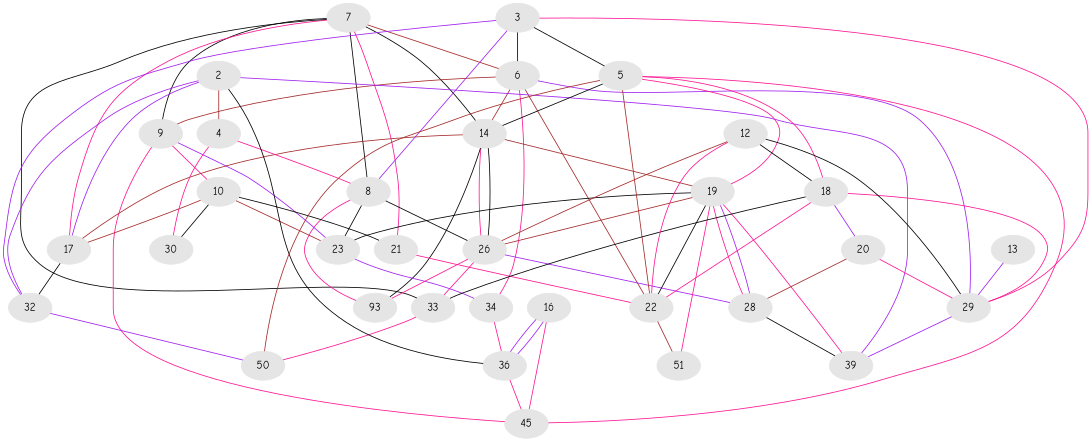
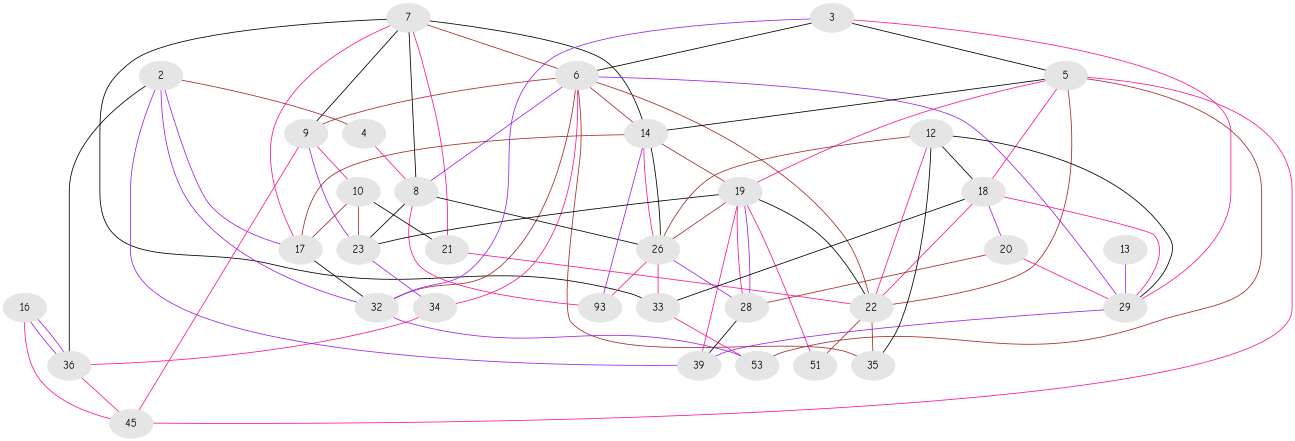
edge "3" -- "8": now "6" -- "8"
edge "14" -- "93": color black -> purple
edge "6" -- "32": added
node "30": removed
node "50": label "50" -> "53"
node "35": added
